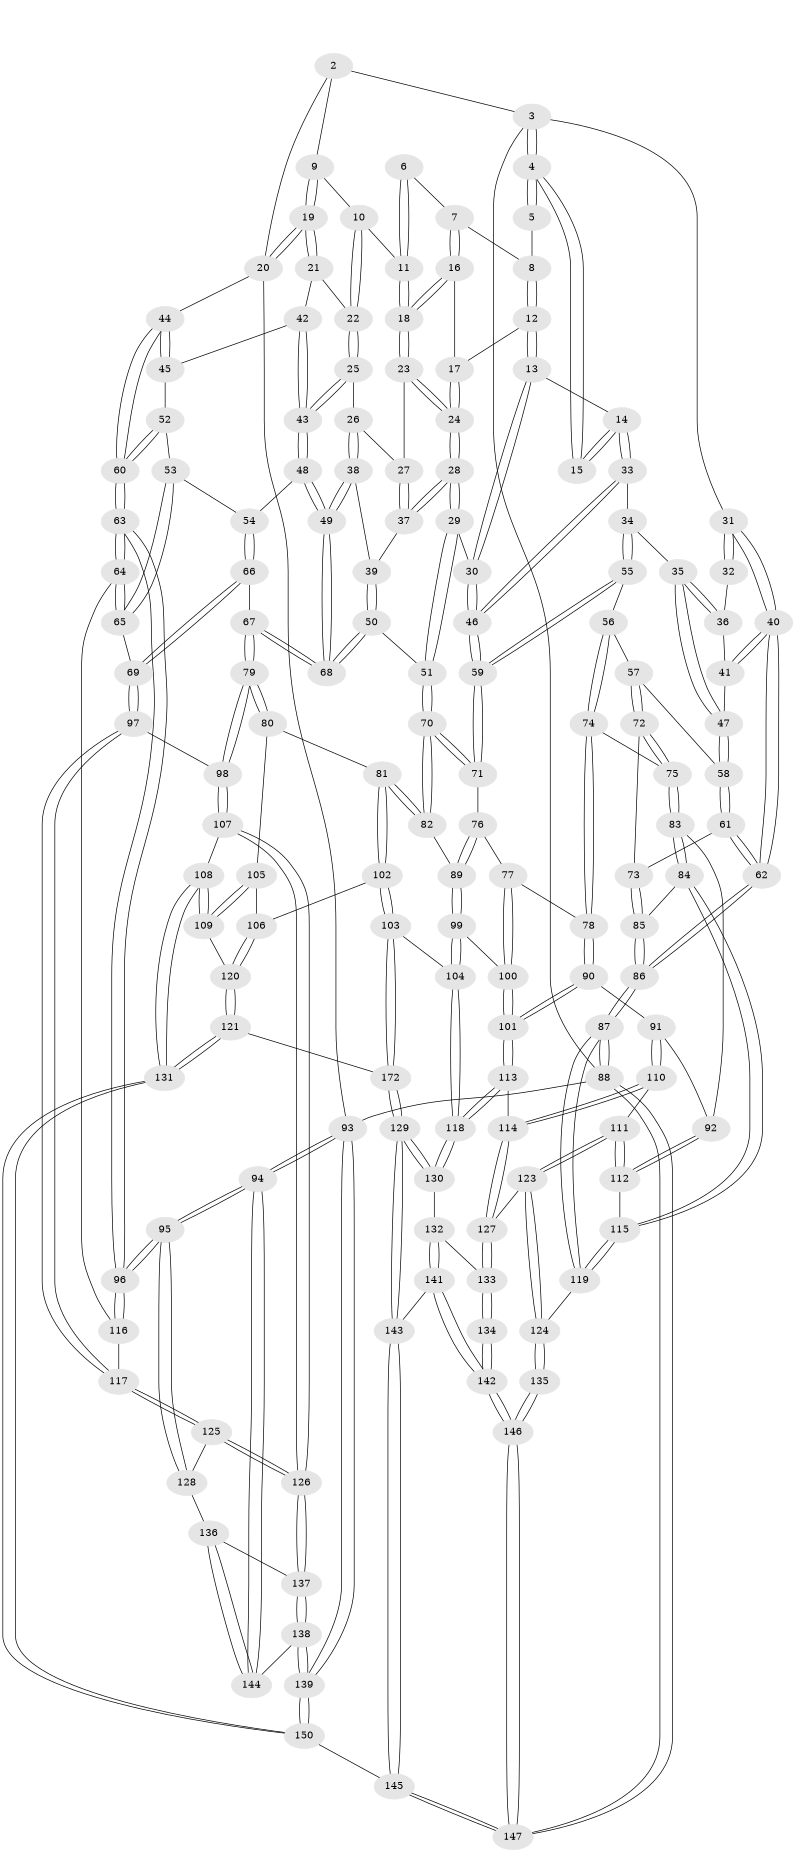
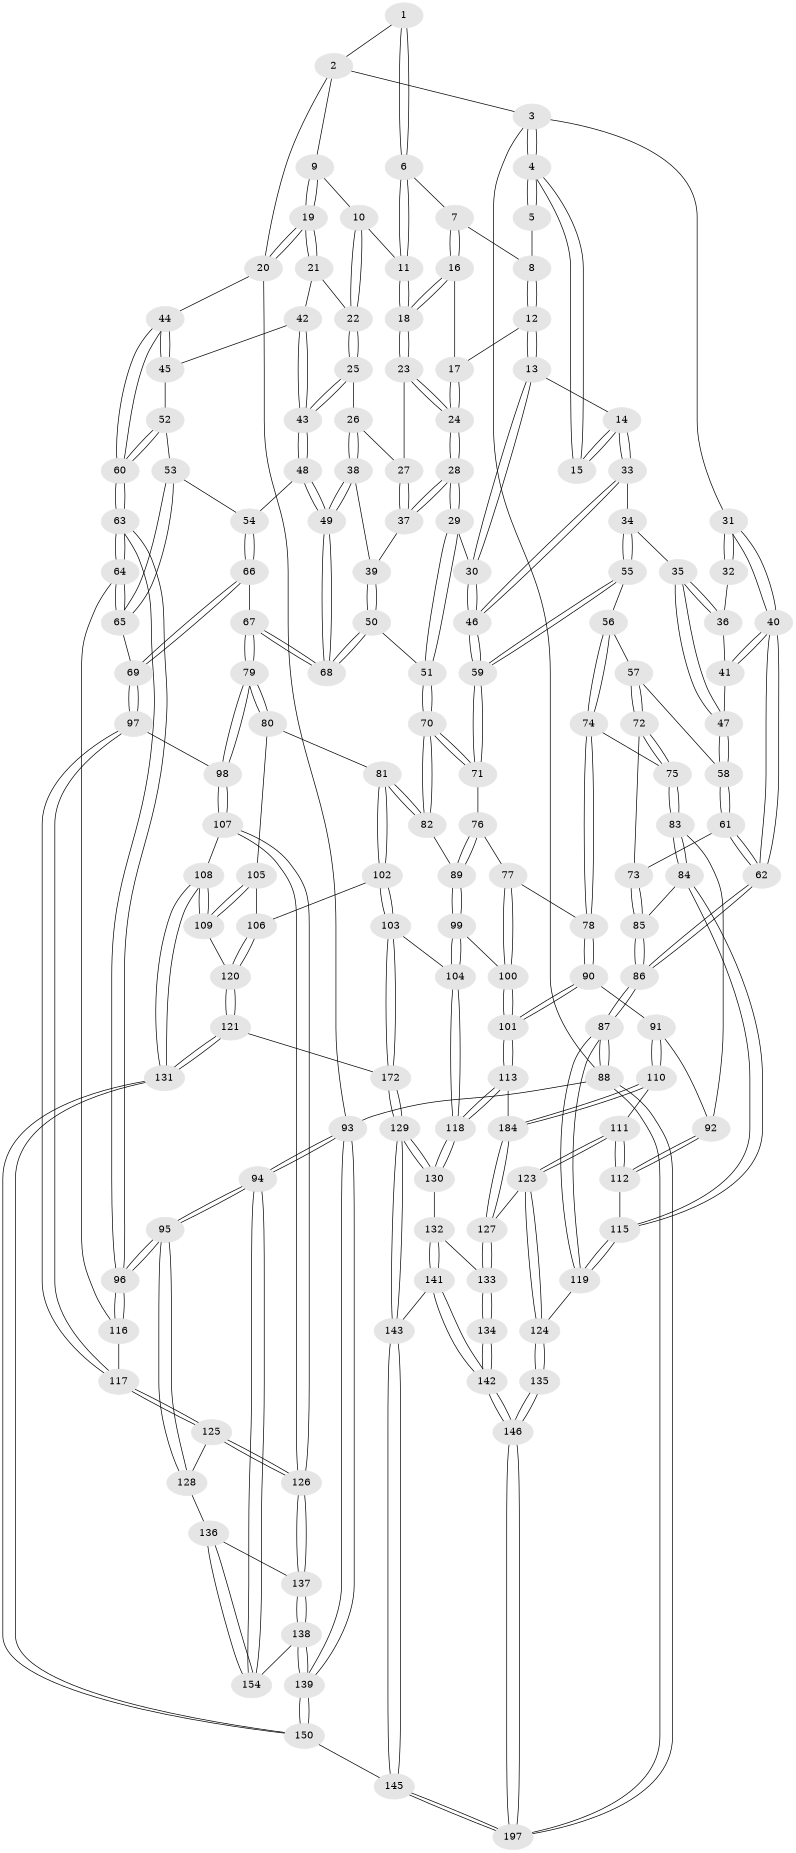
node "1": added
node "114": label "114" -> "184"
node "144": label "144" -> "154"
node "147": label "147" -> "197"
